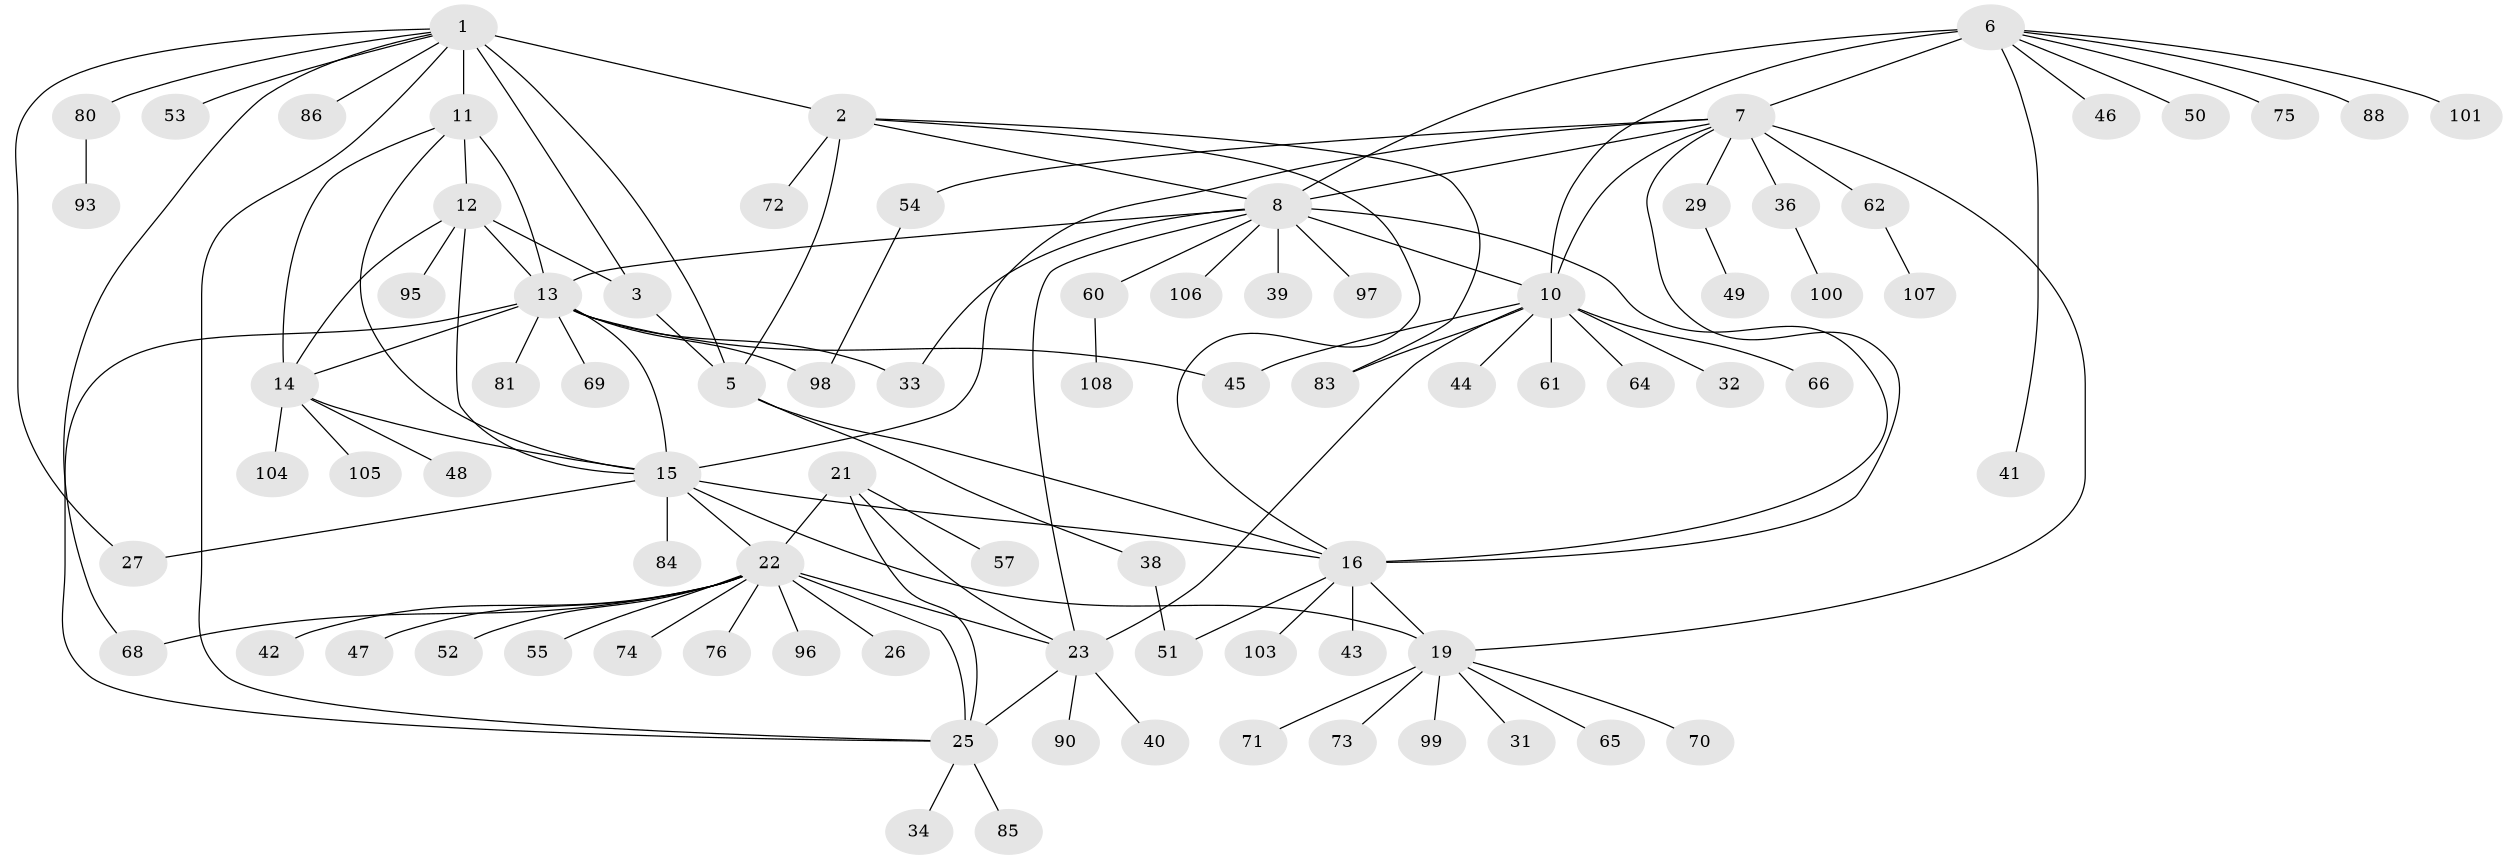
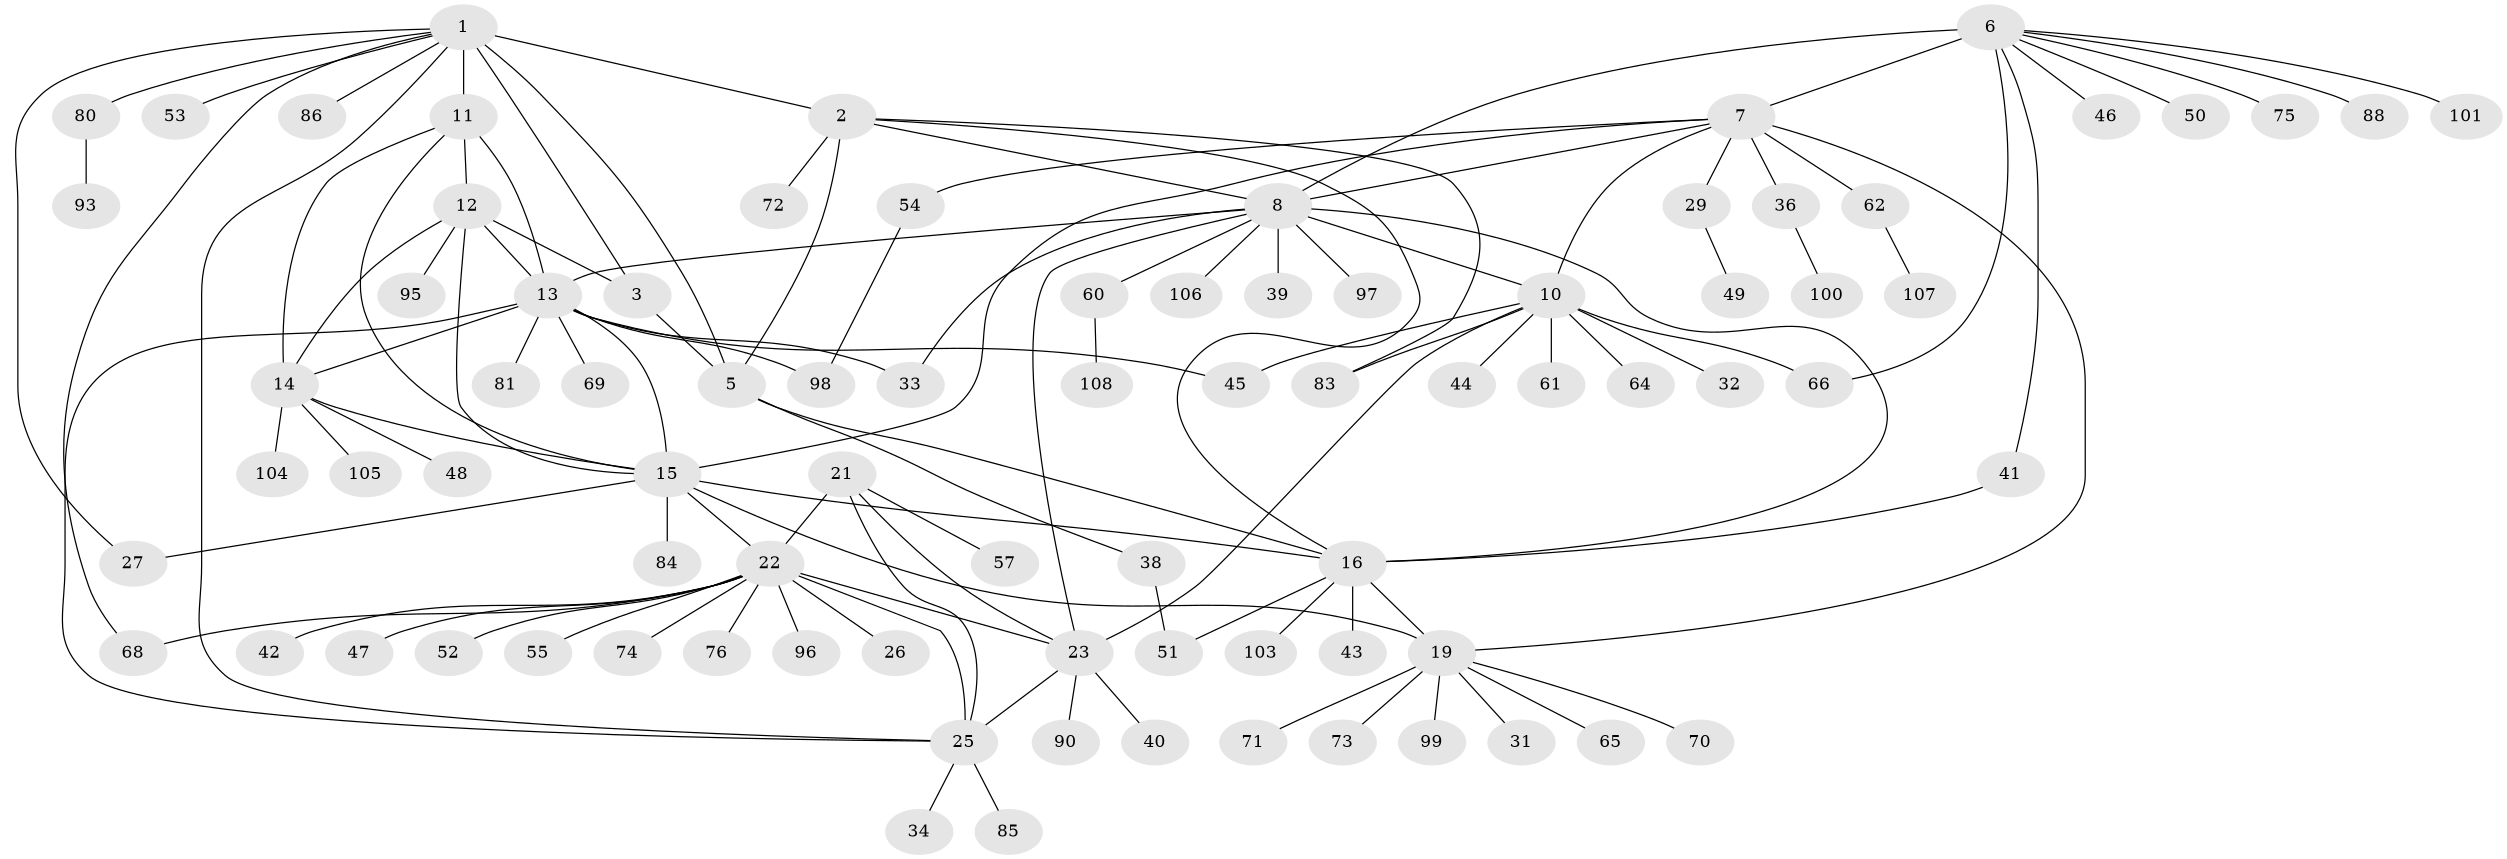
edge "6" -- "10": now "6" -- "66"
edge "7" -- "16": now "41" -- "16"
